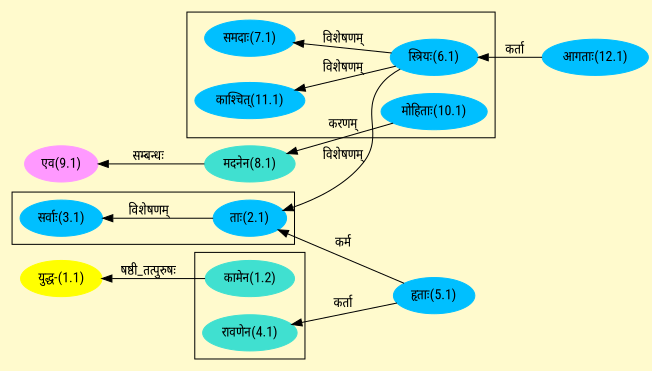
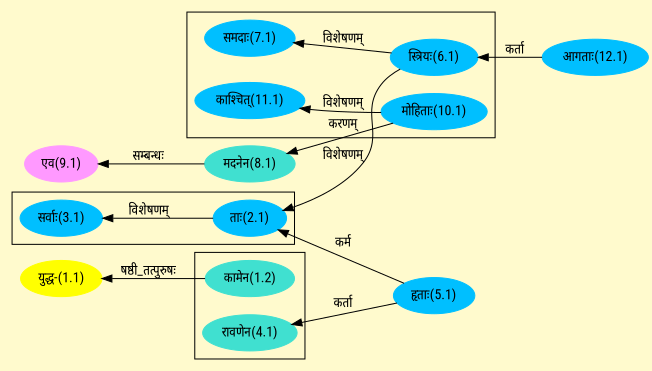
edge "स्त्रियः(6.1)" -> "काश्चित्(11.1)": now "मोहिताः(10.1)" -> "काश्चित्(11.1)"
